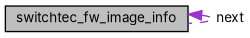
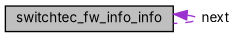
node "switchtec_fw_image_info": label "switchtec_fw_image_info" -> "switchtec_fw_info_info"
